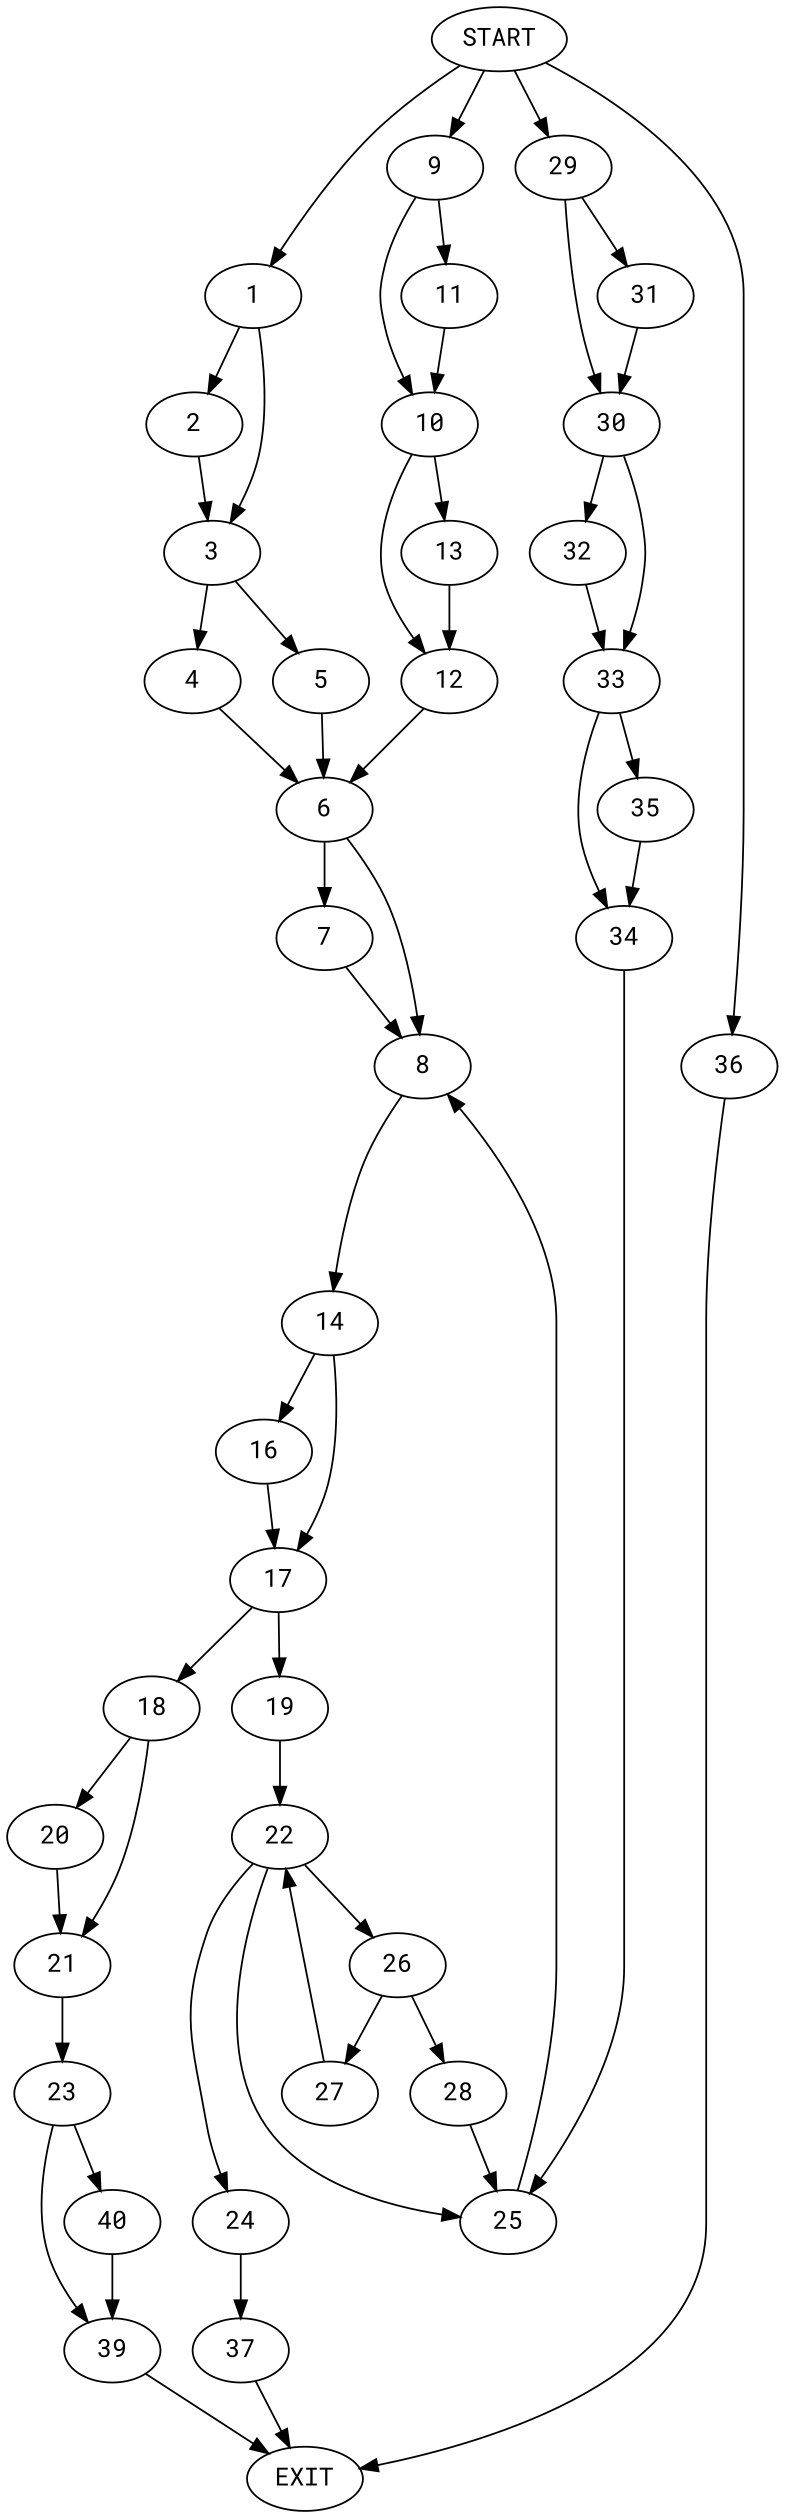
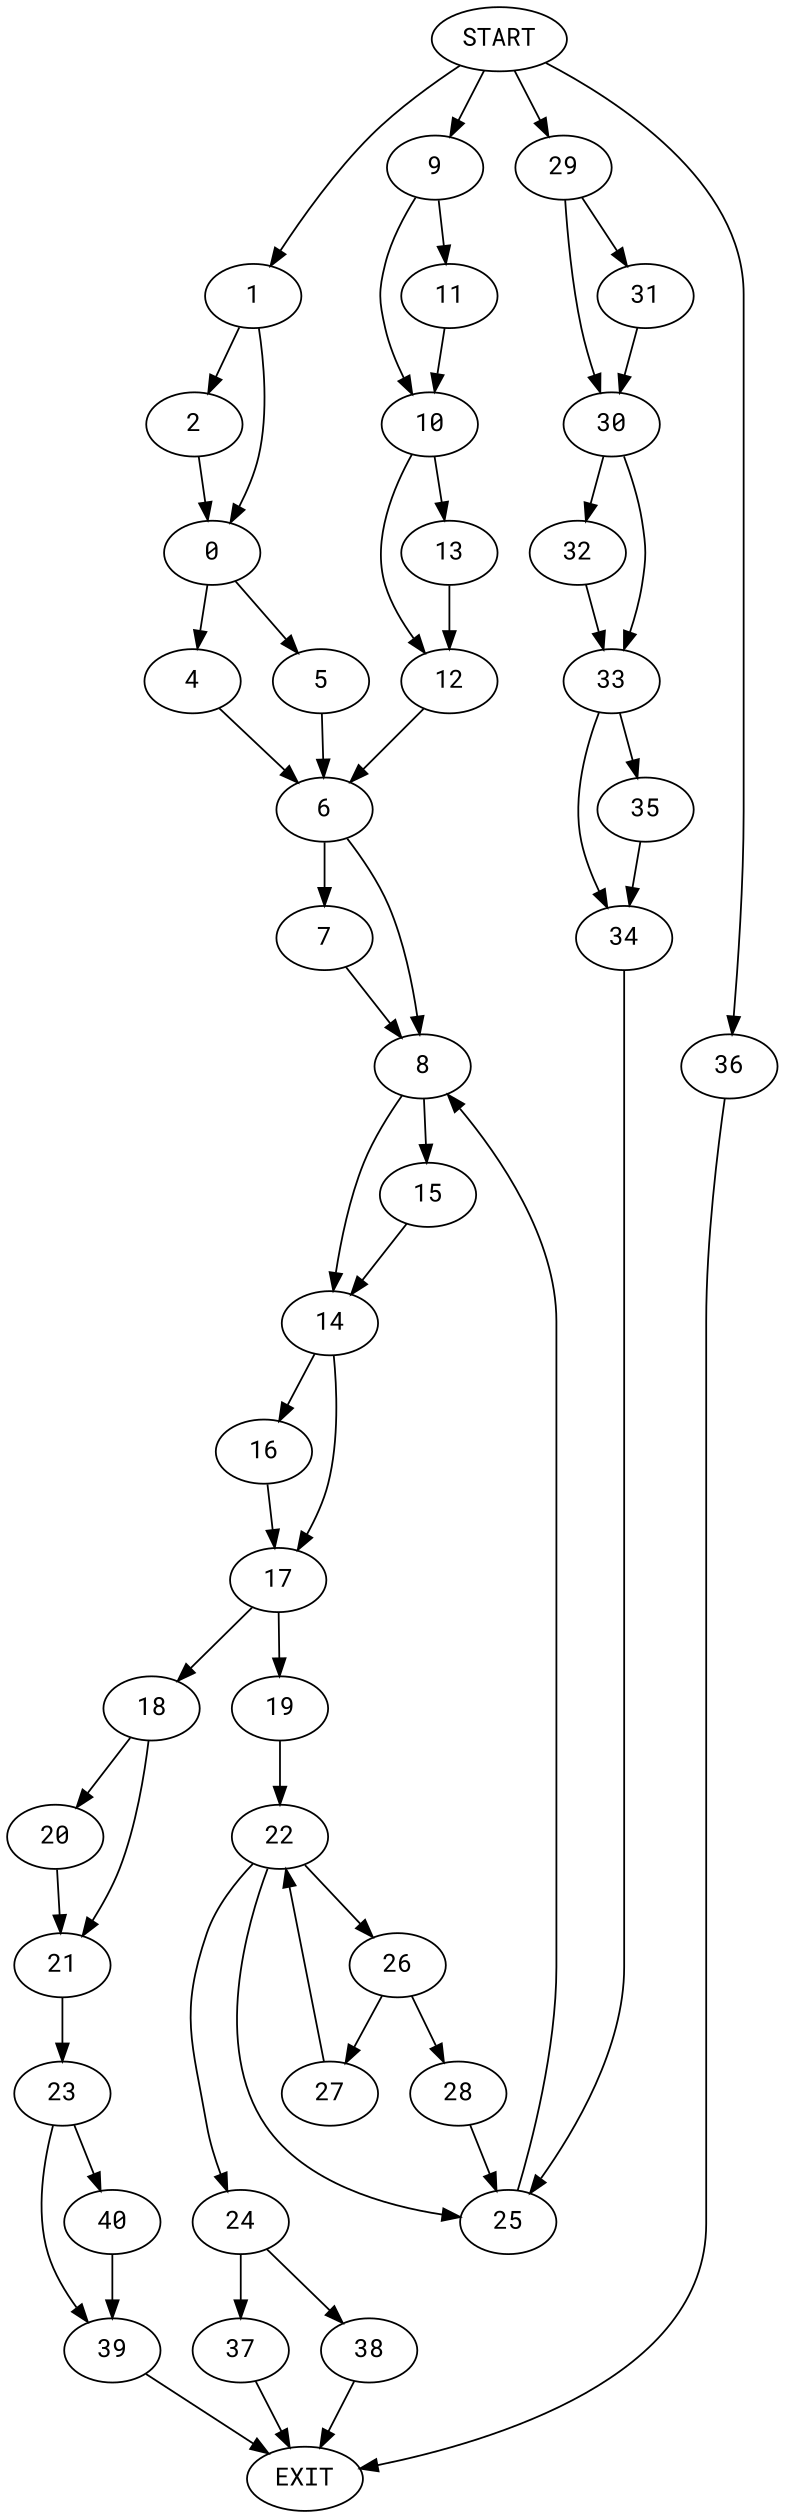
node "3": label "3" -> "0"
node "15": added
node "38": added
